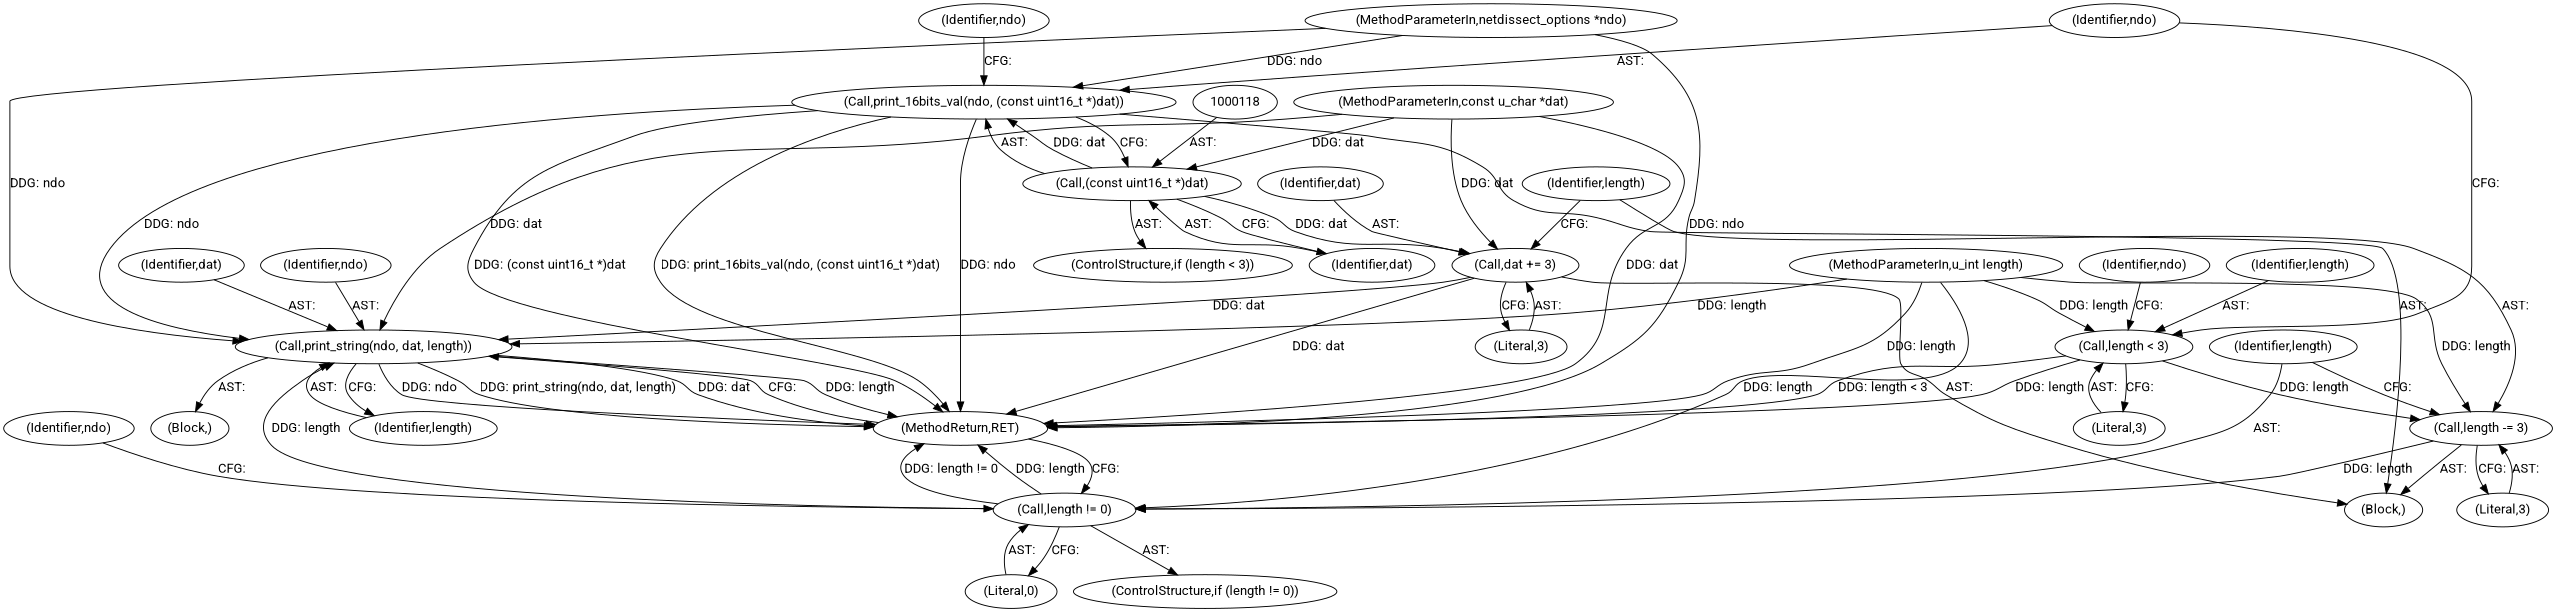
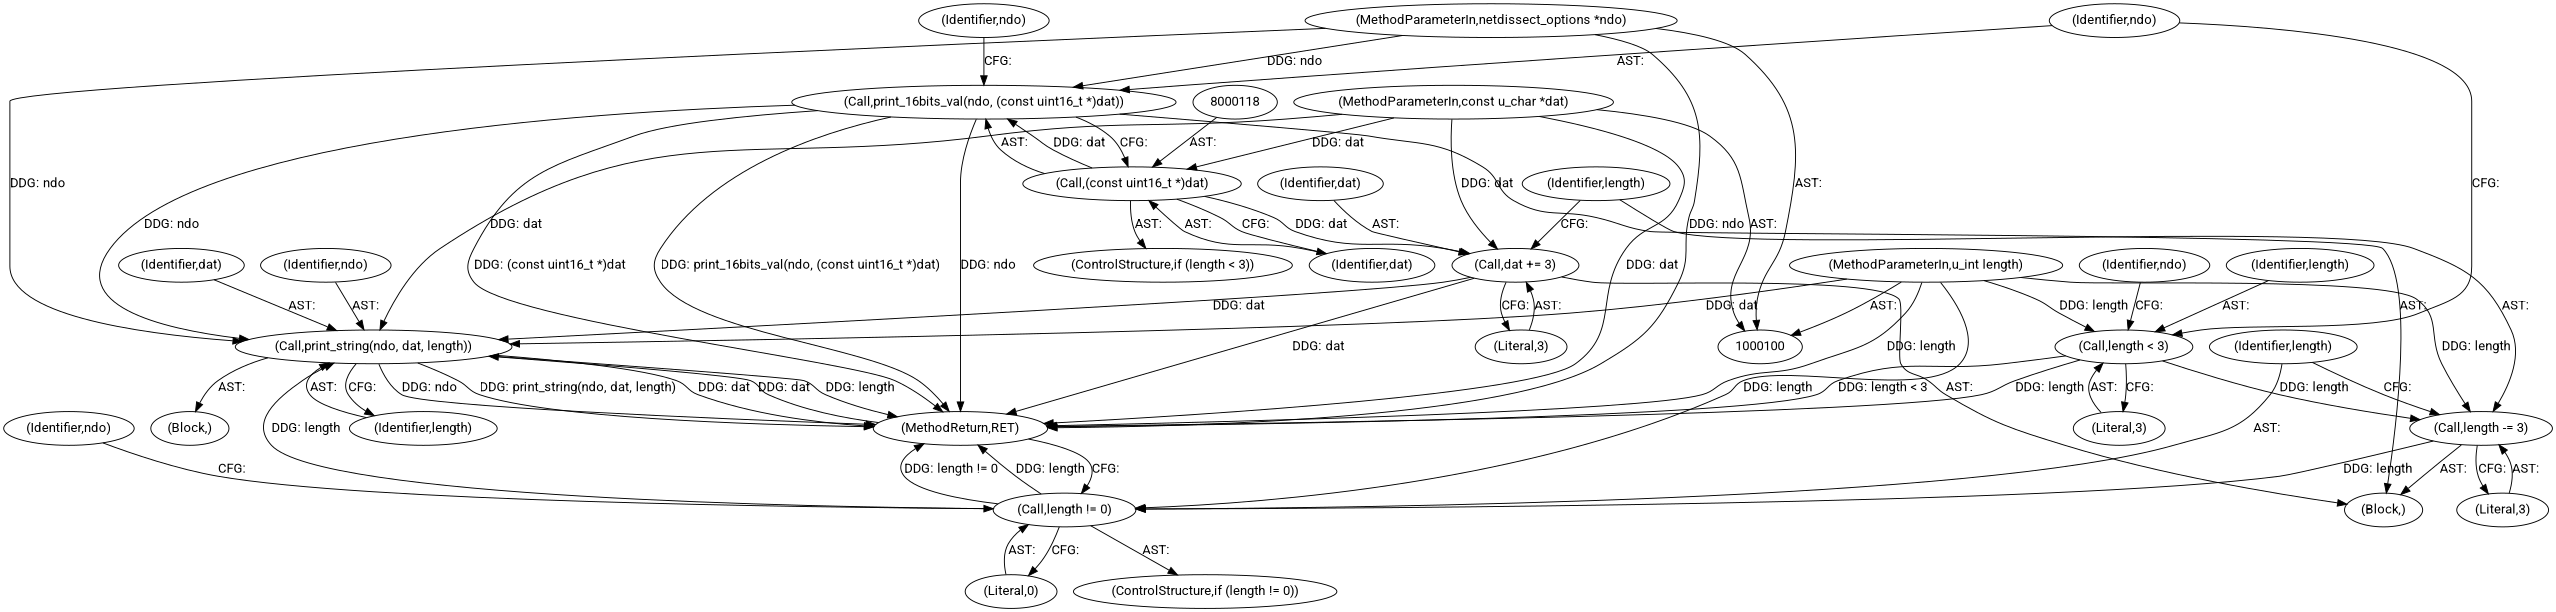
node "1000118": label "1000118" -> "8000118"
edge "(MethodParameterIn,u_int length)" -> "(Call,print_string(ndo, dat, length))": label "DDG: length" -> "DDG: dat"
node "1000100": added
edge "(MethodReturn,RET)" -> "(Call,print_string(ndo, dat, length))": label "CFG: " -> "DDG: dat"
